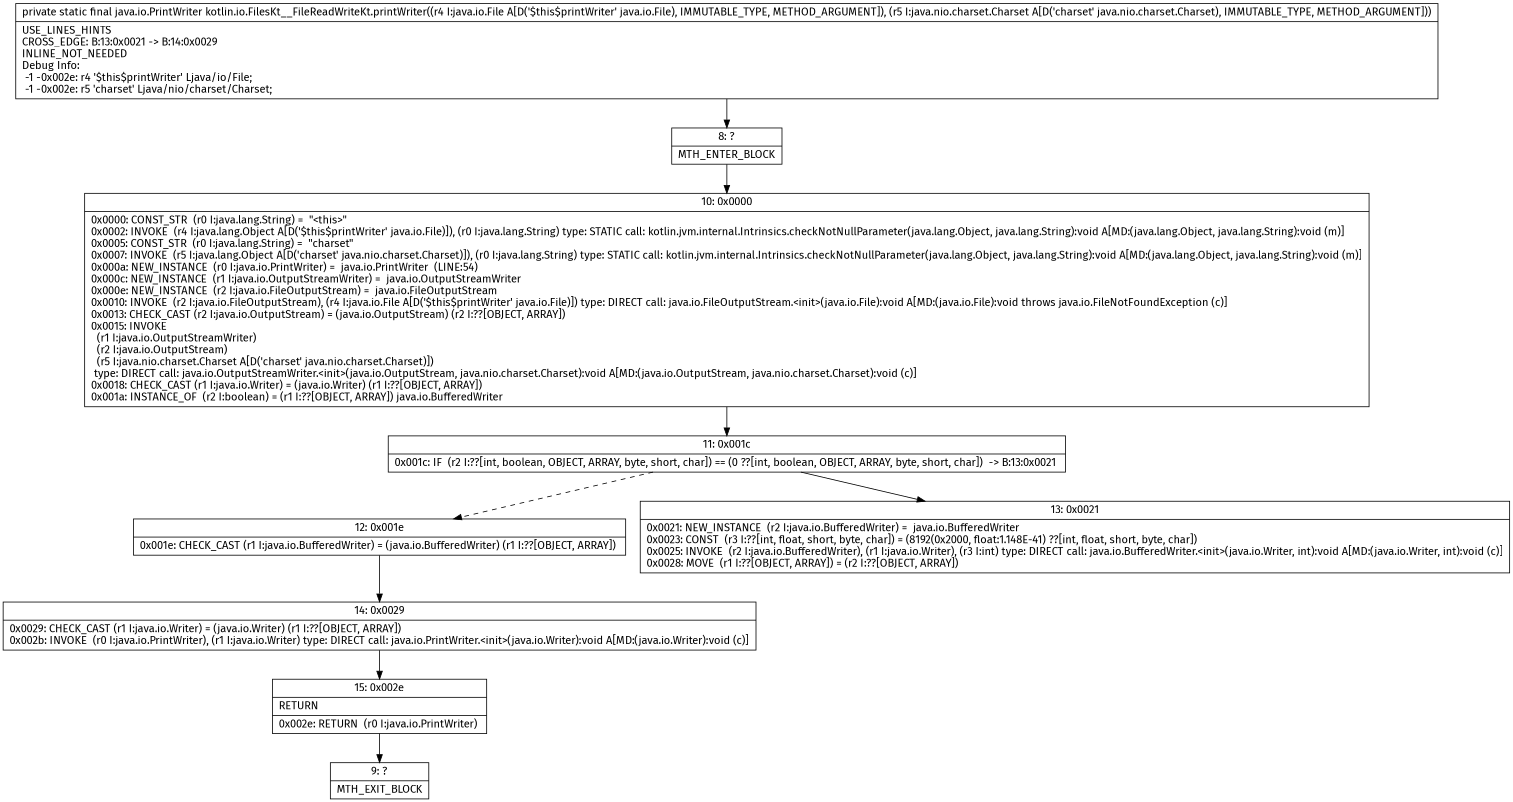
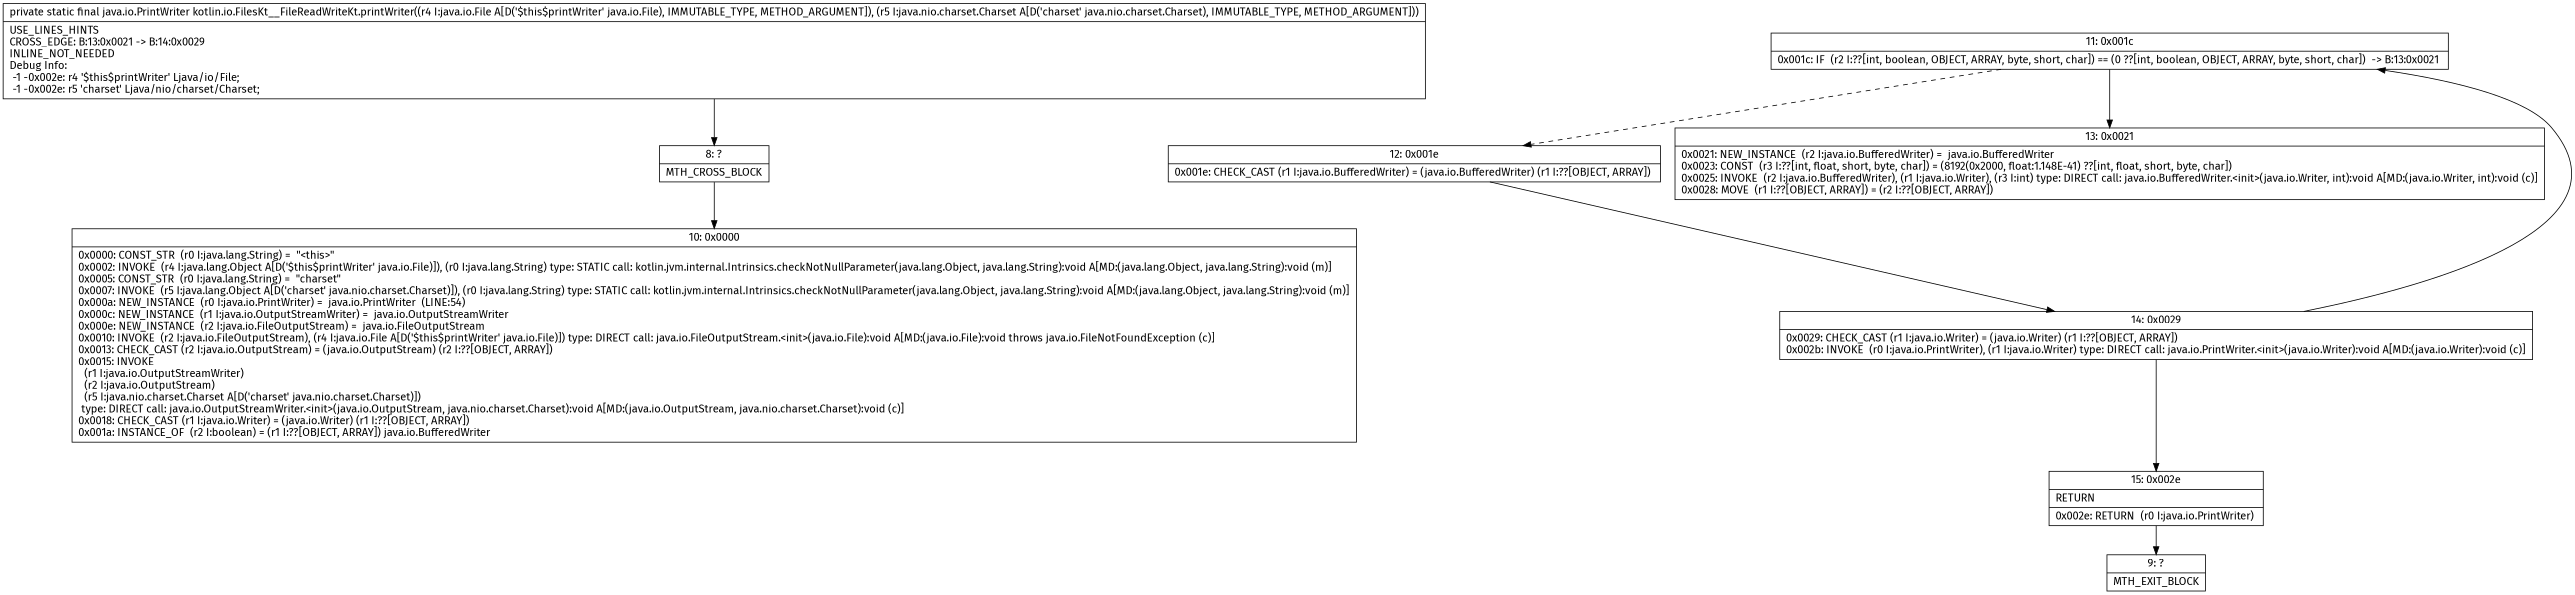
node "8: ?": text "MTH_ENTER_BLOCK" -> "MTH_CROSS_BLOCK"
edge "10: 0x0000" -> "11: 0x001c": now "14: 0x0029" -> "11: 0x001c"
